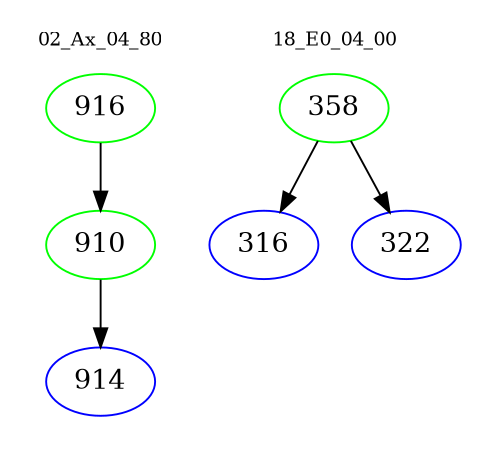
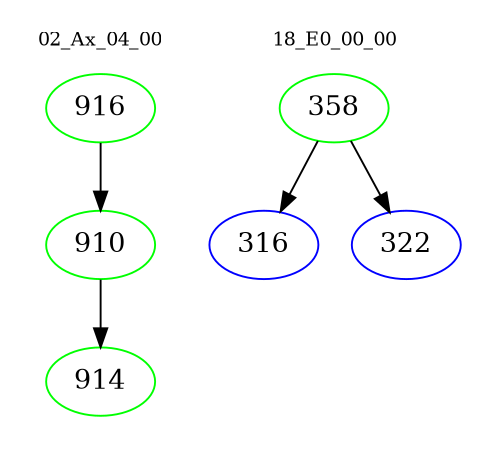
cluster "02_Ax_04_80": label "02_Ax_04_80" -> "02_Ax_04_00"
cluster "18_E0_04_00": label "18_E0_04_00" -> "18_E0_00_00"
node "914": color blue -> green
